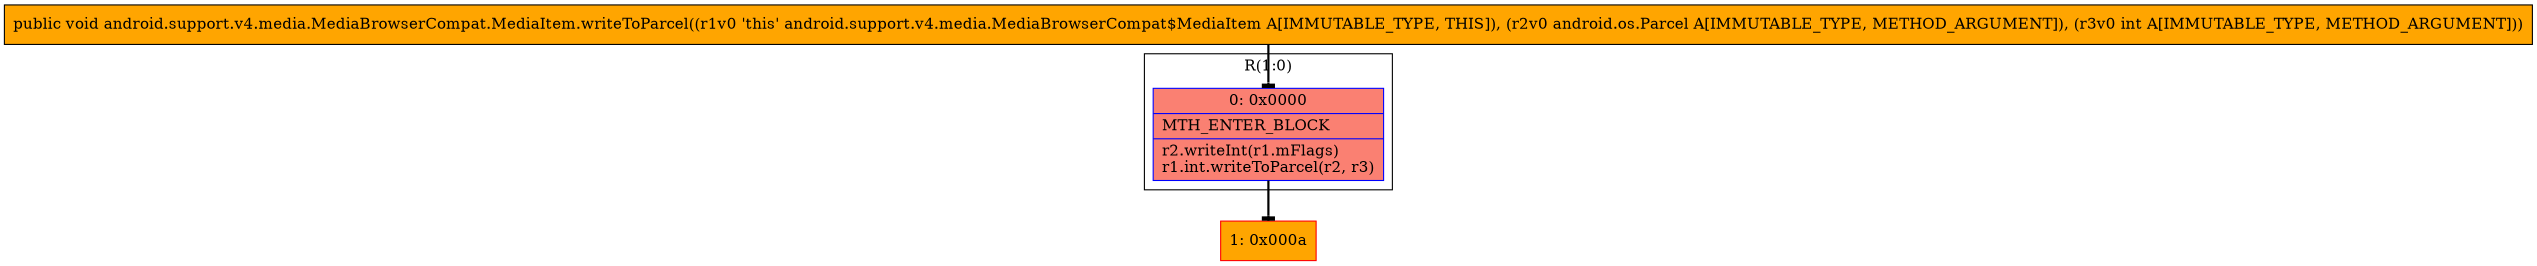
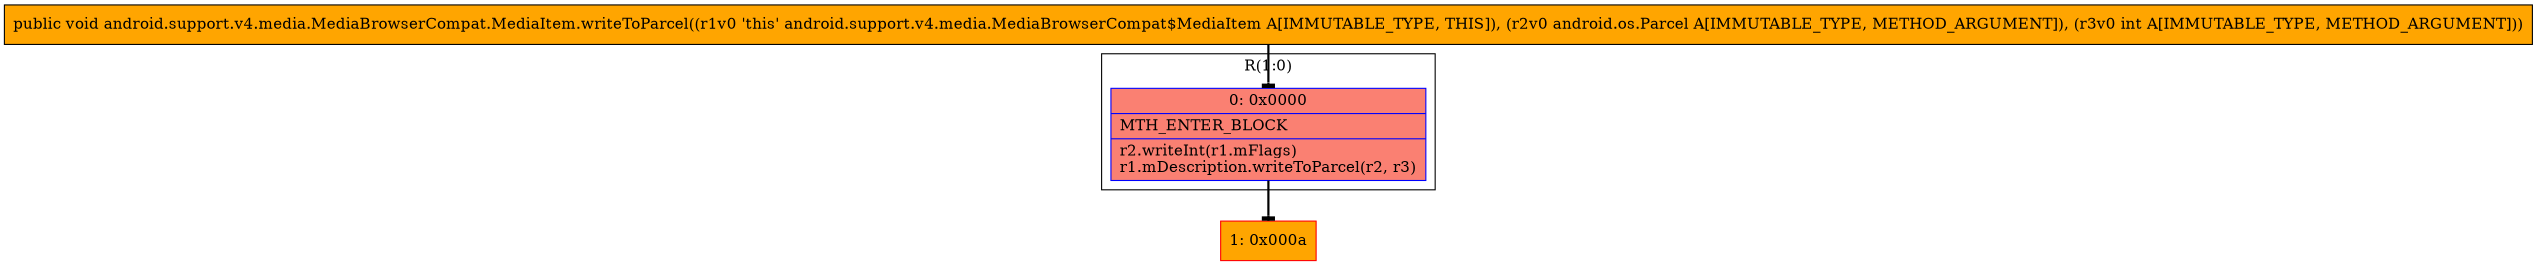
node "0: 0x0000": text "r1.int.writeToParcel(r2, r3)" -> "r1.mDescription.writeToParcel(r2, r3)"
